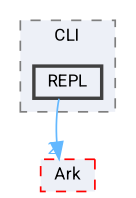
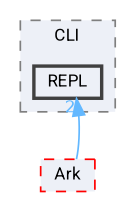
edge "REPL" -> "Ark": reversed
